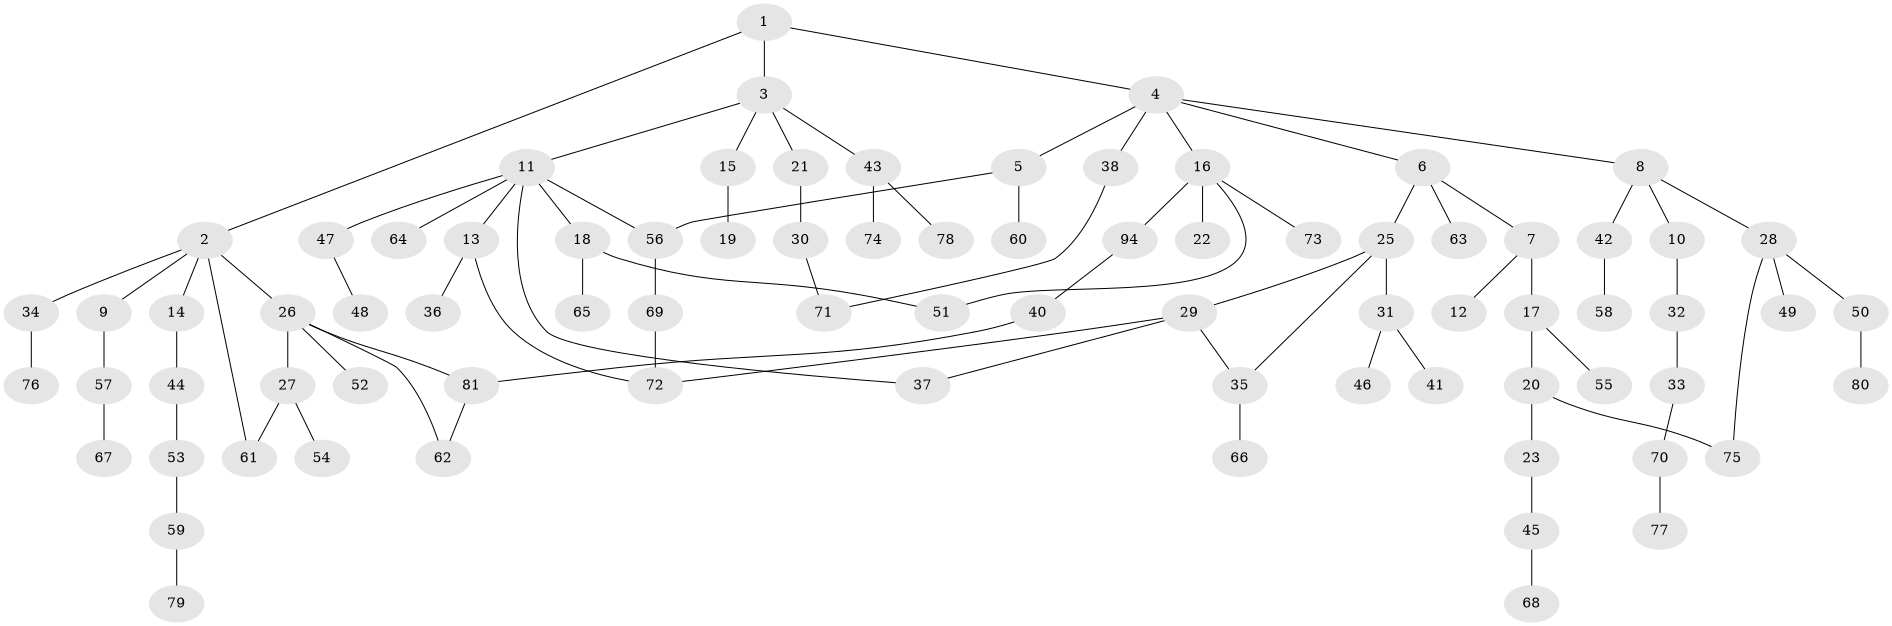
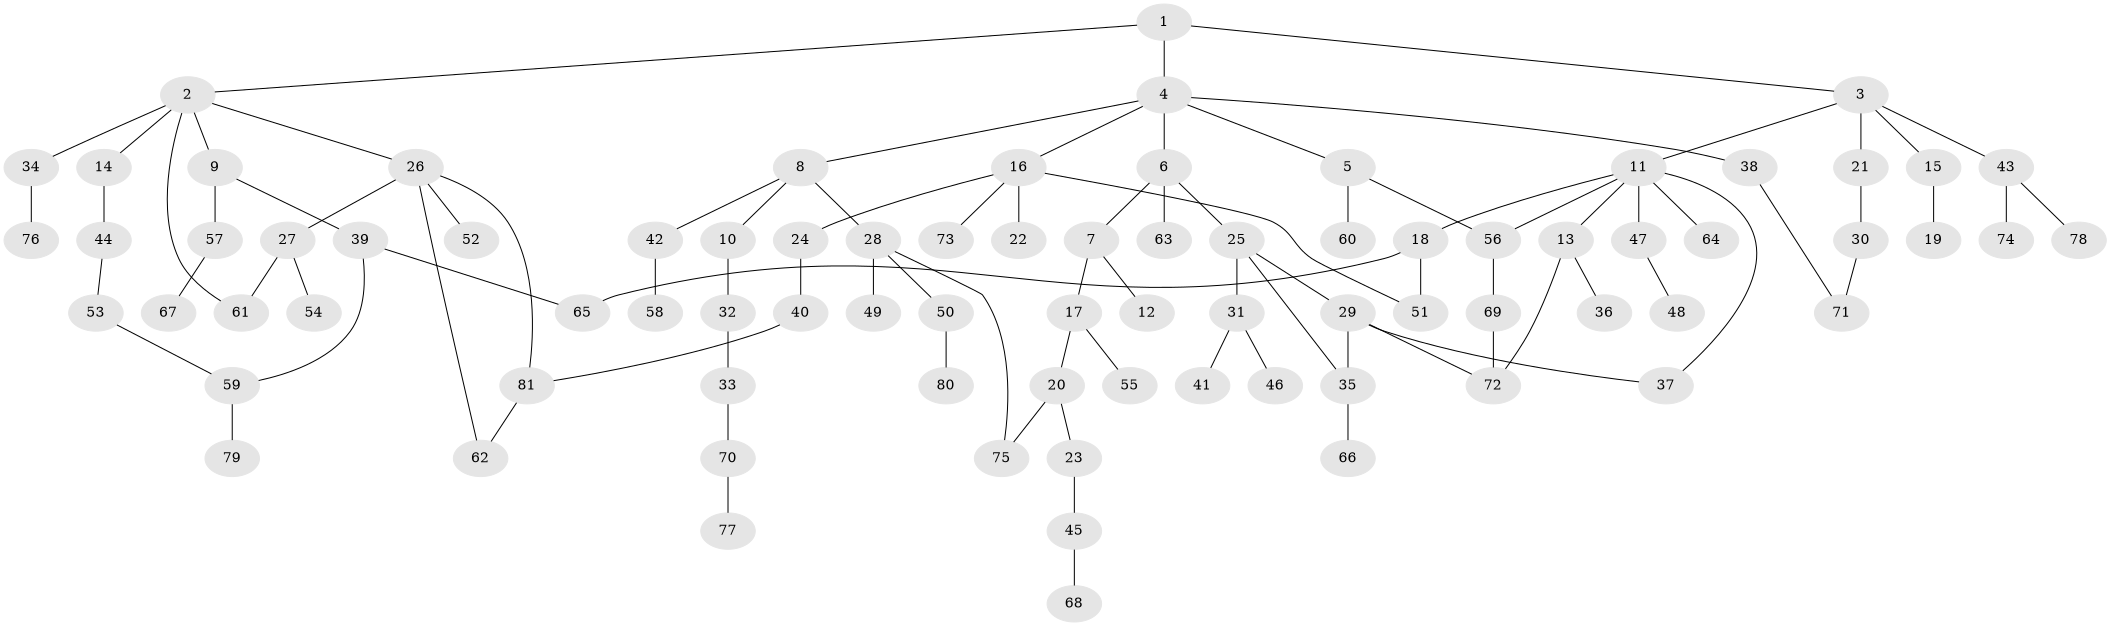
node "39": added
node "94": label "94" -> "24"
